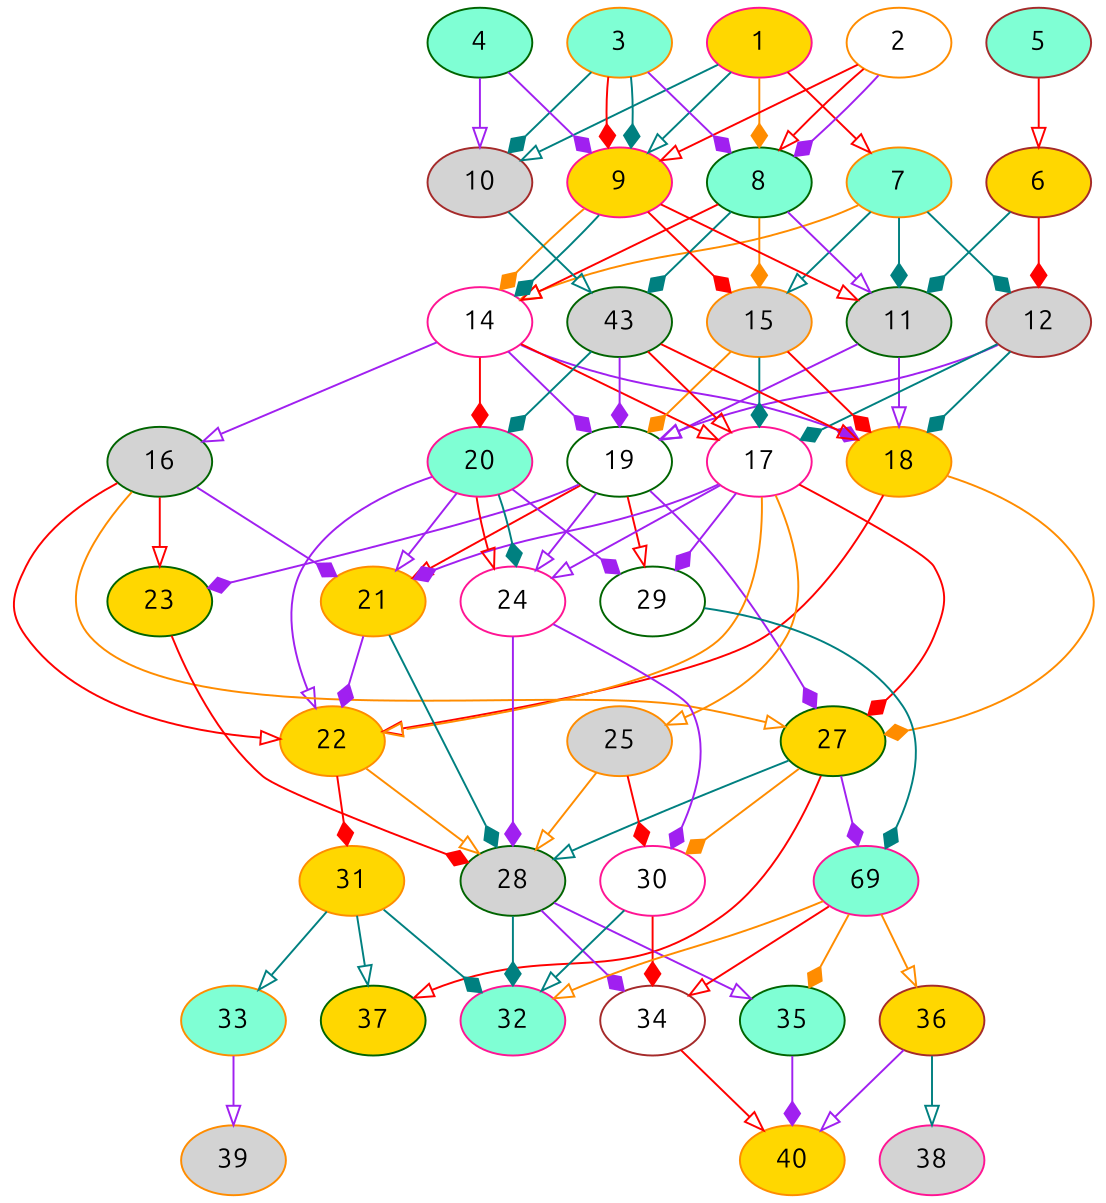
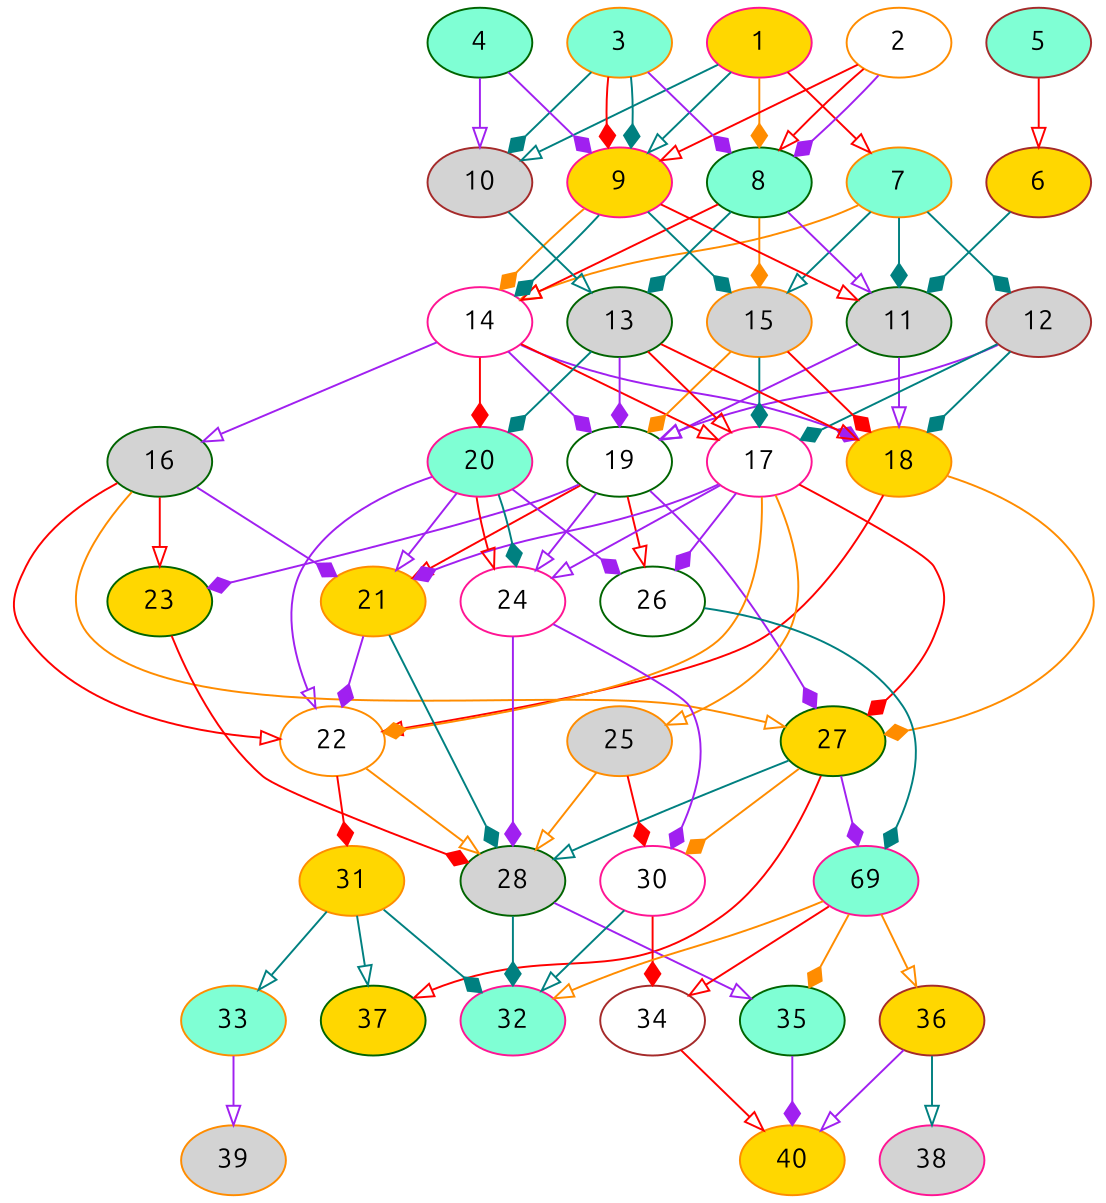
edge "6" -> "12": removed
edge "9" -> "15": color red -> teal
node "43": label "43" -> "13"
node "29": label "29" -> "26"
edge "17" -> "22": arrowhead onormal -> diamond
node "22": fillcolor gold -> white
edge "28" -> "34": removed
